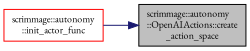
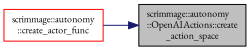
node "scrimmage::autonomy ::init_actor_func": label "scrimmage::autonomy ::init_actor_func" -> "scrimmage::autonomy ::create_actor_func"
